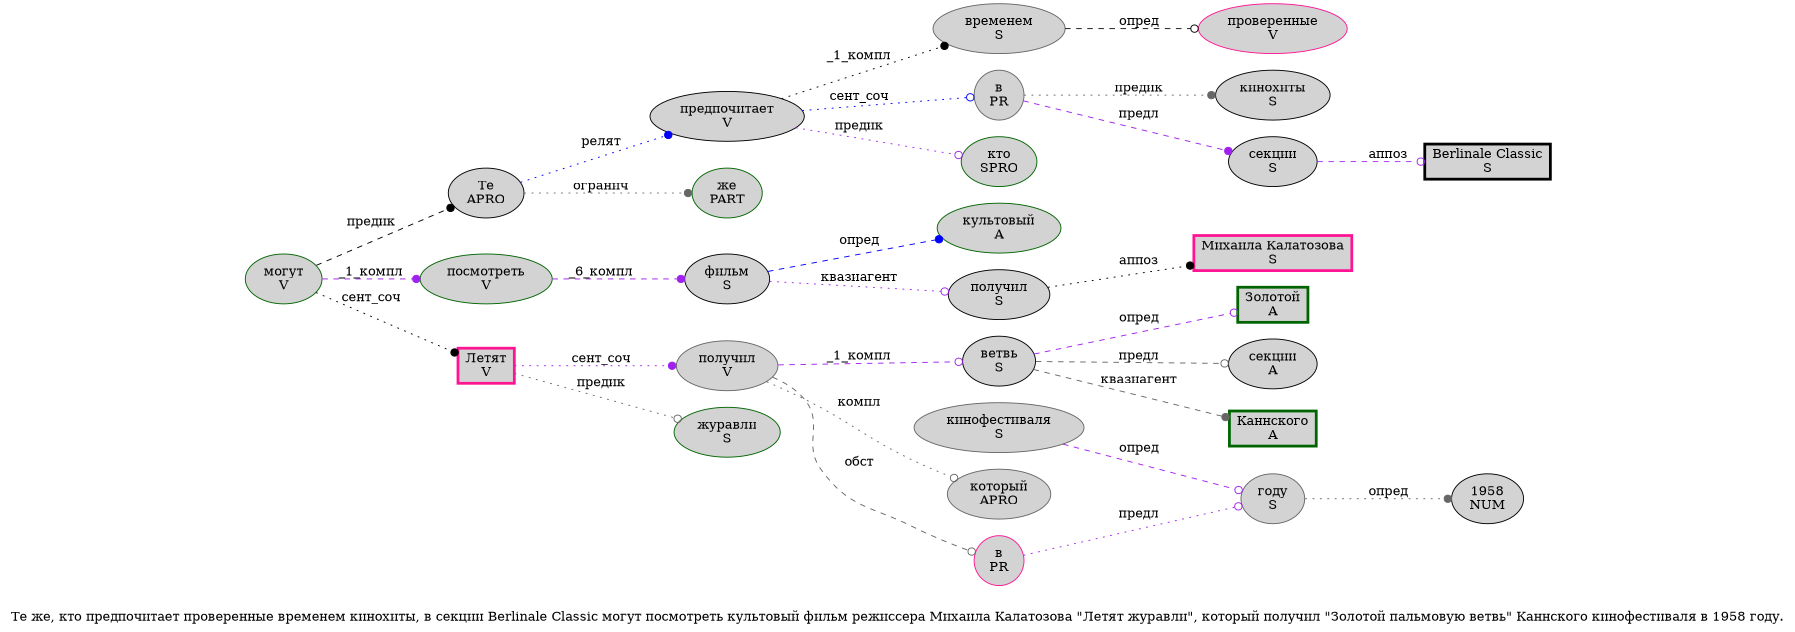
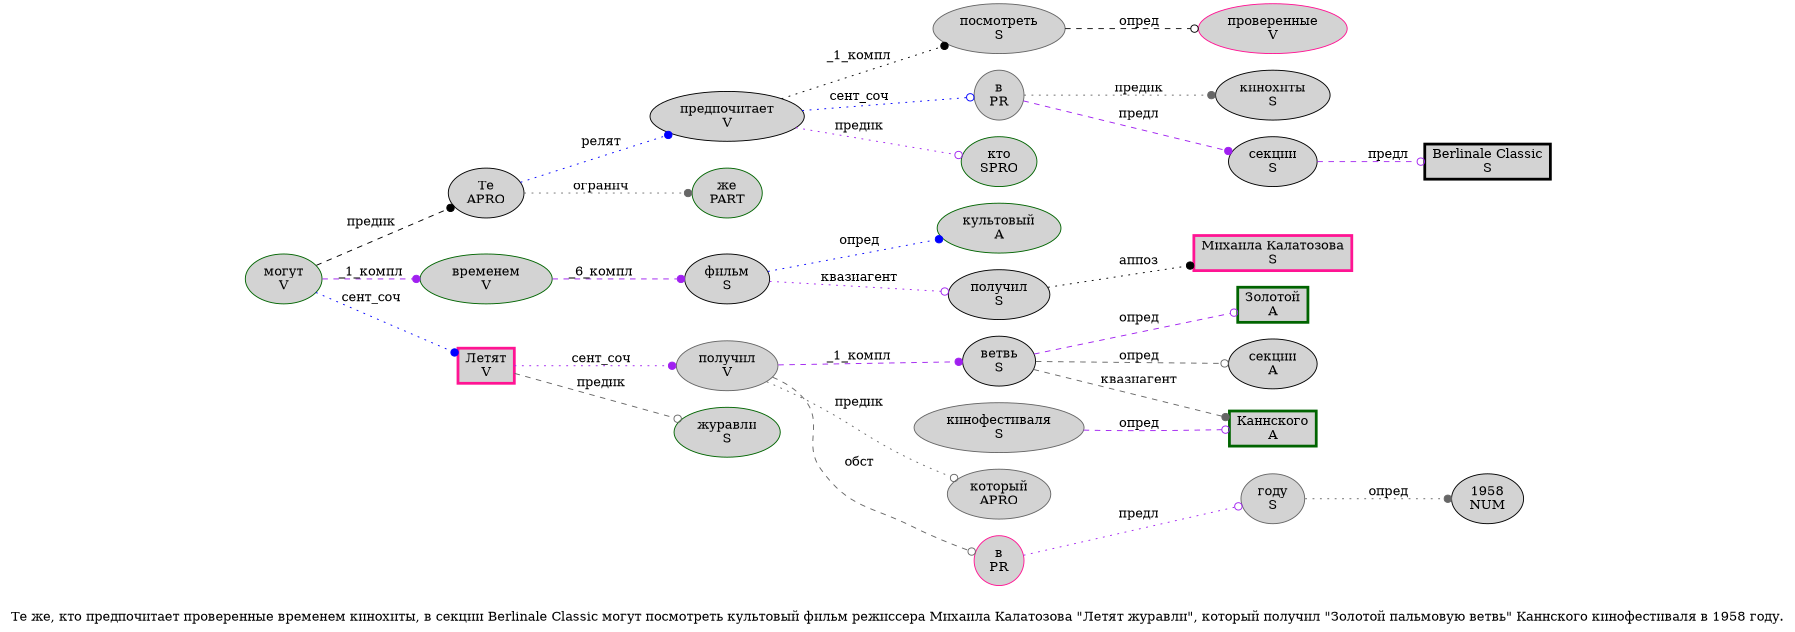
node "временем S": label "временем S" -> "посмотреть S"
edge "секции S" -> "Berlinale Classic S": label "аппоз" -> "предл"
edge "фильм S" -> "культовый A": style dashed -> dotted
node "посмотреть V": label "посмотреть V" -> "временем V"
edge "могут V" -> "Летят V": color black -> blue
edge "ветвь S" -> "секции A": label "предл" -> "опред"
edge "получил V" -> "ветвь S": arrowhead odot -> dot
edge "Летят V" -> "журавли S": style dotted -> dashed
edge "получил V" -> "который APRO": label "компл" -> "предик"
edge "кинофестиваля S" -> "году S": now "кинофестиваля S" -> "Каннского A"
